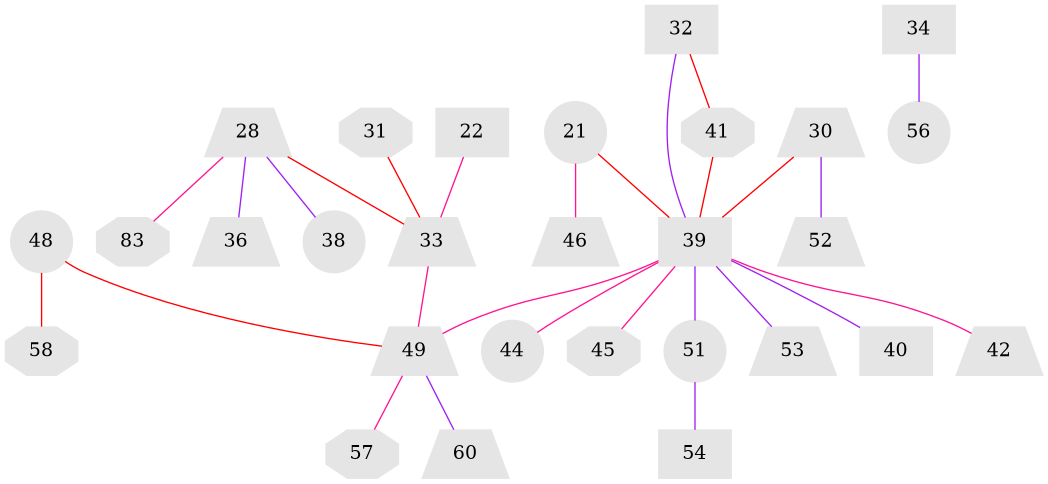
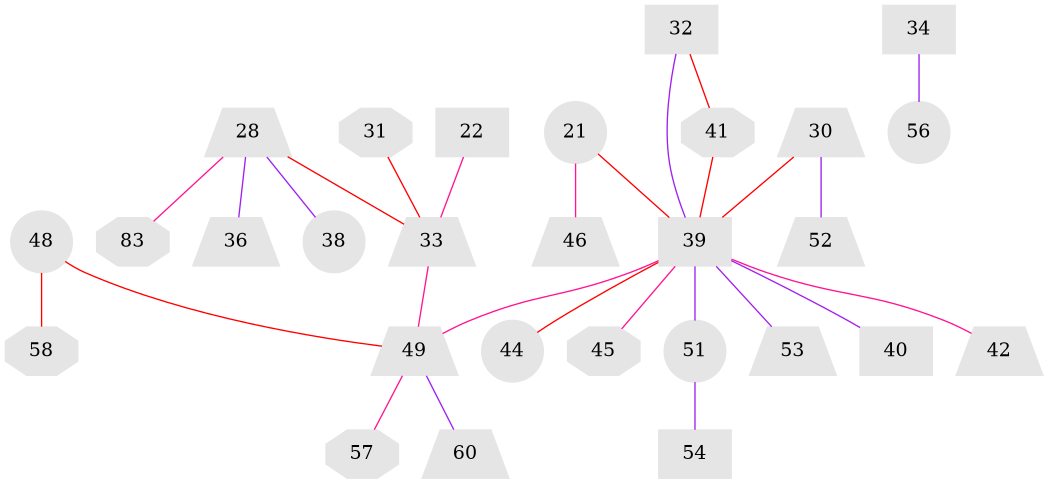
edge "39" -- "44": color deeppink -> red
